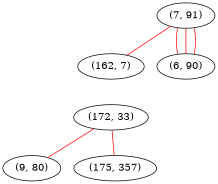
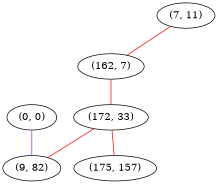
node "(7, 91)": label "(7, 91)" -> "(7, 11)"
node "(6, 90)": removed
edge "(162, 7)" -- "(172, 33)": added
node "(0, 0)": added
node "(9, 80)": label "(9, 80)" -> "(9, 82)"
node "(175, 357)": label "(175, 357)" -> "(175, 157)"
